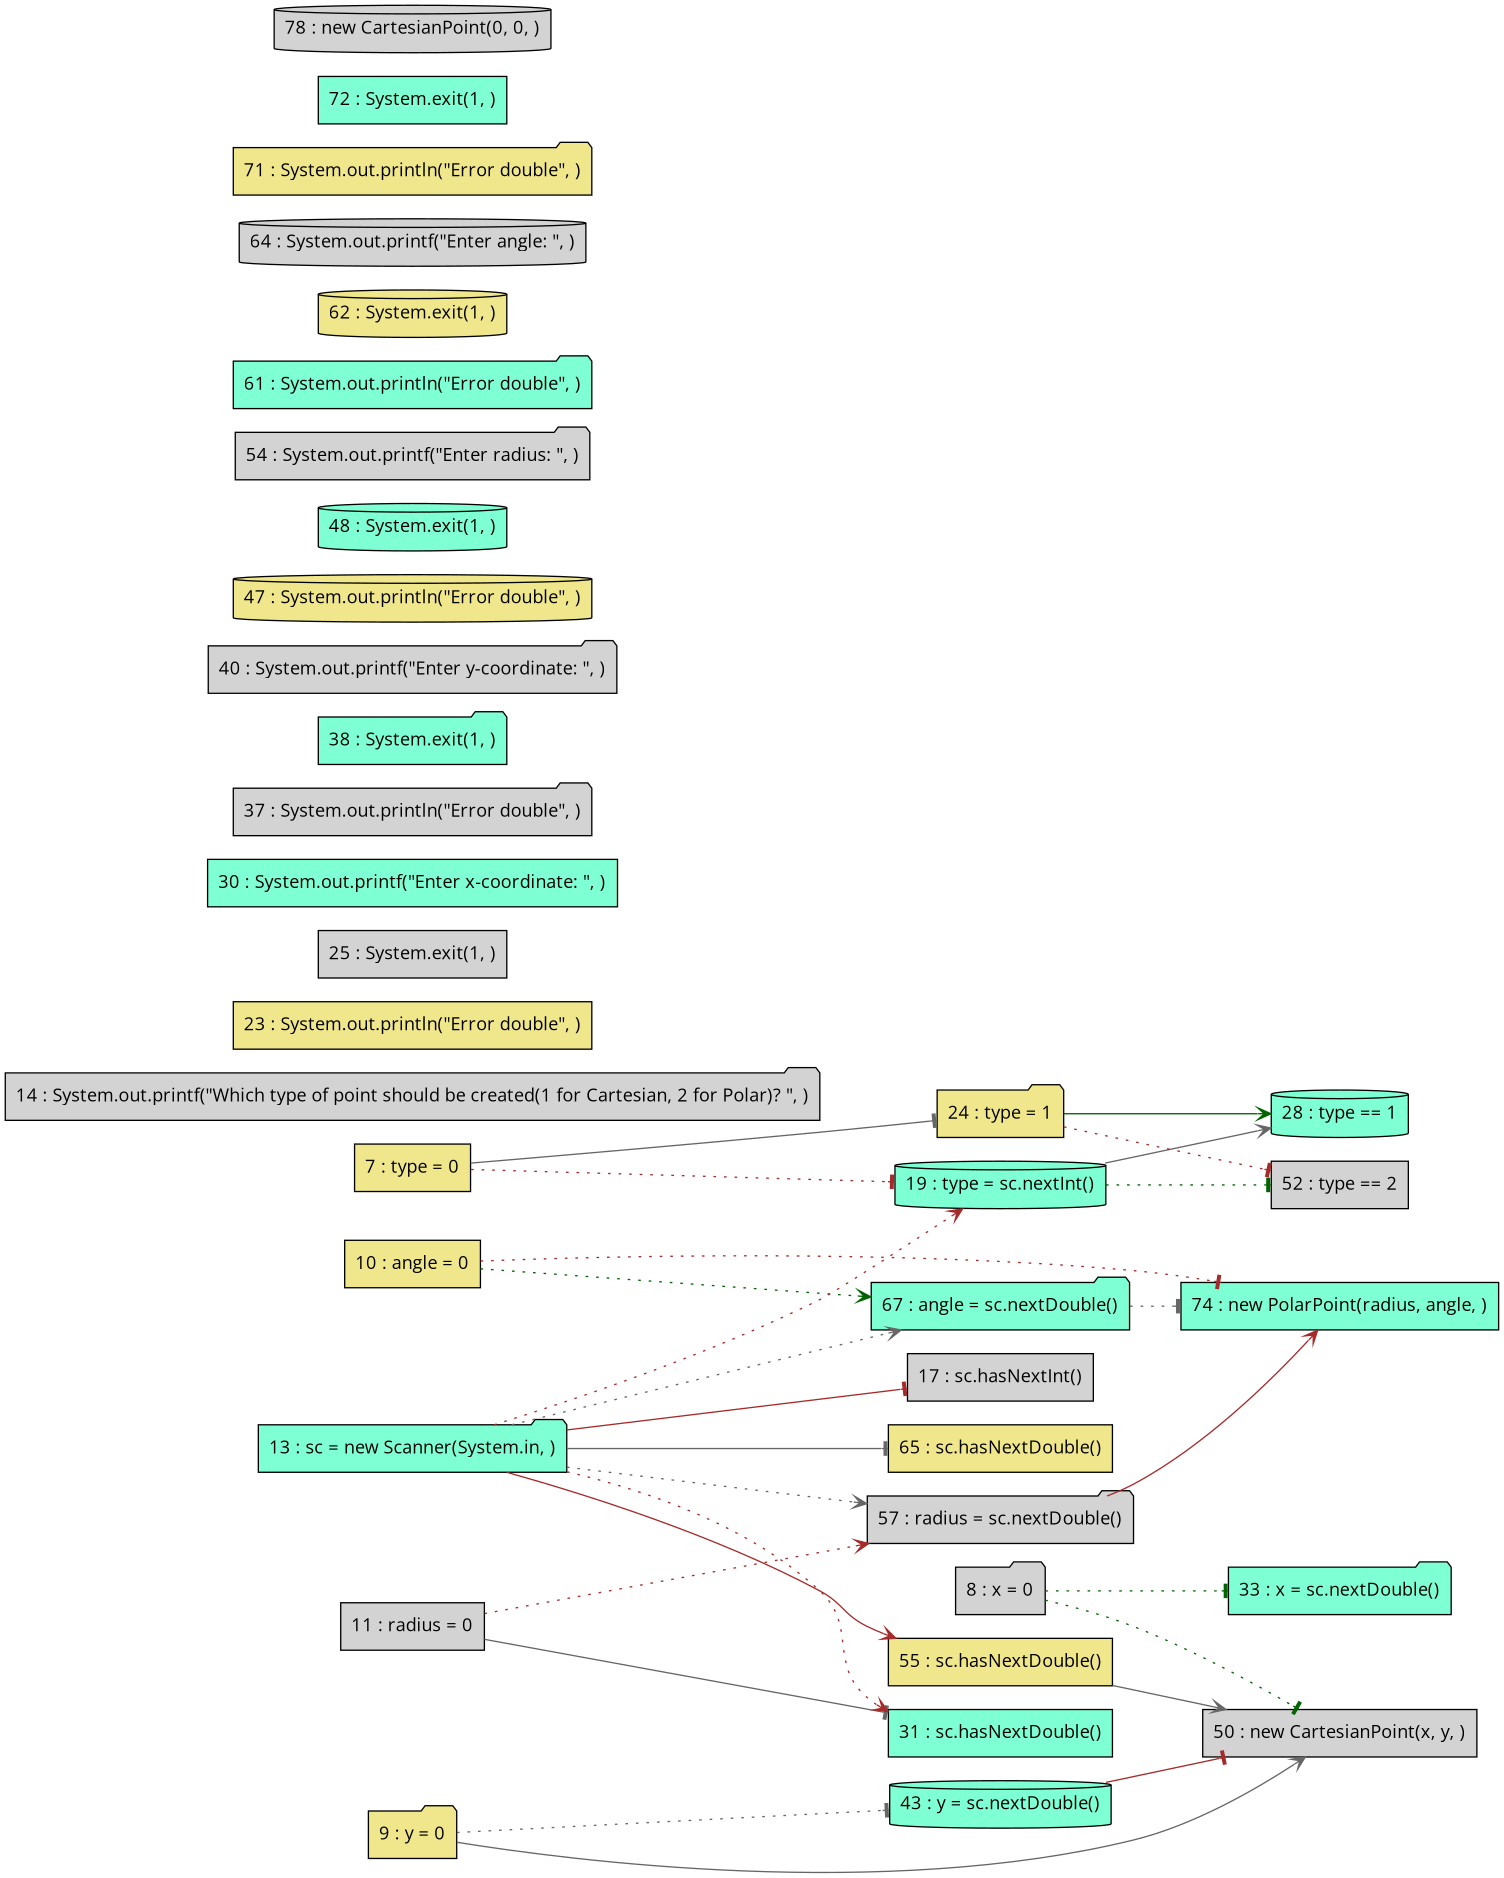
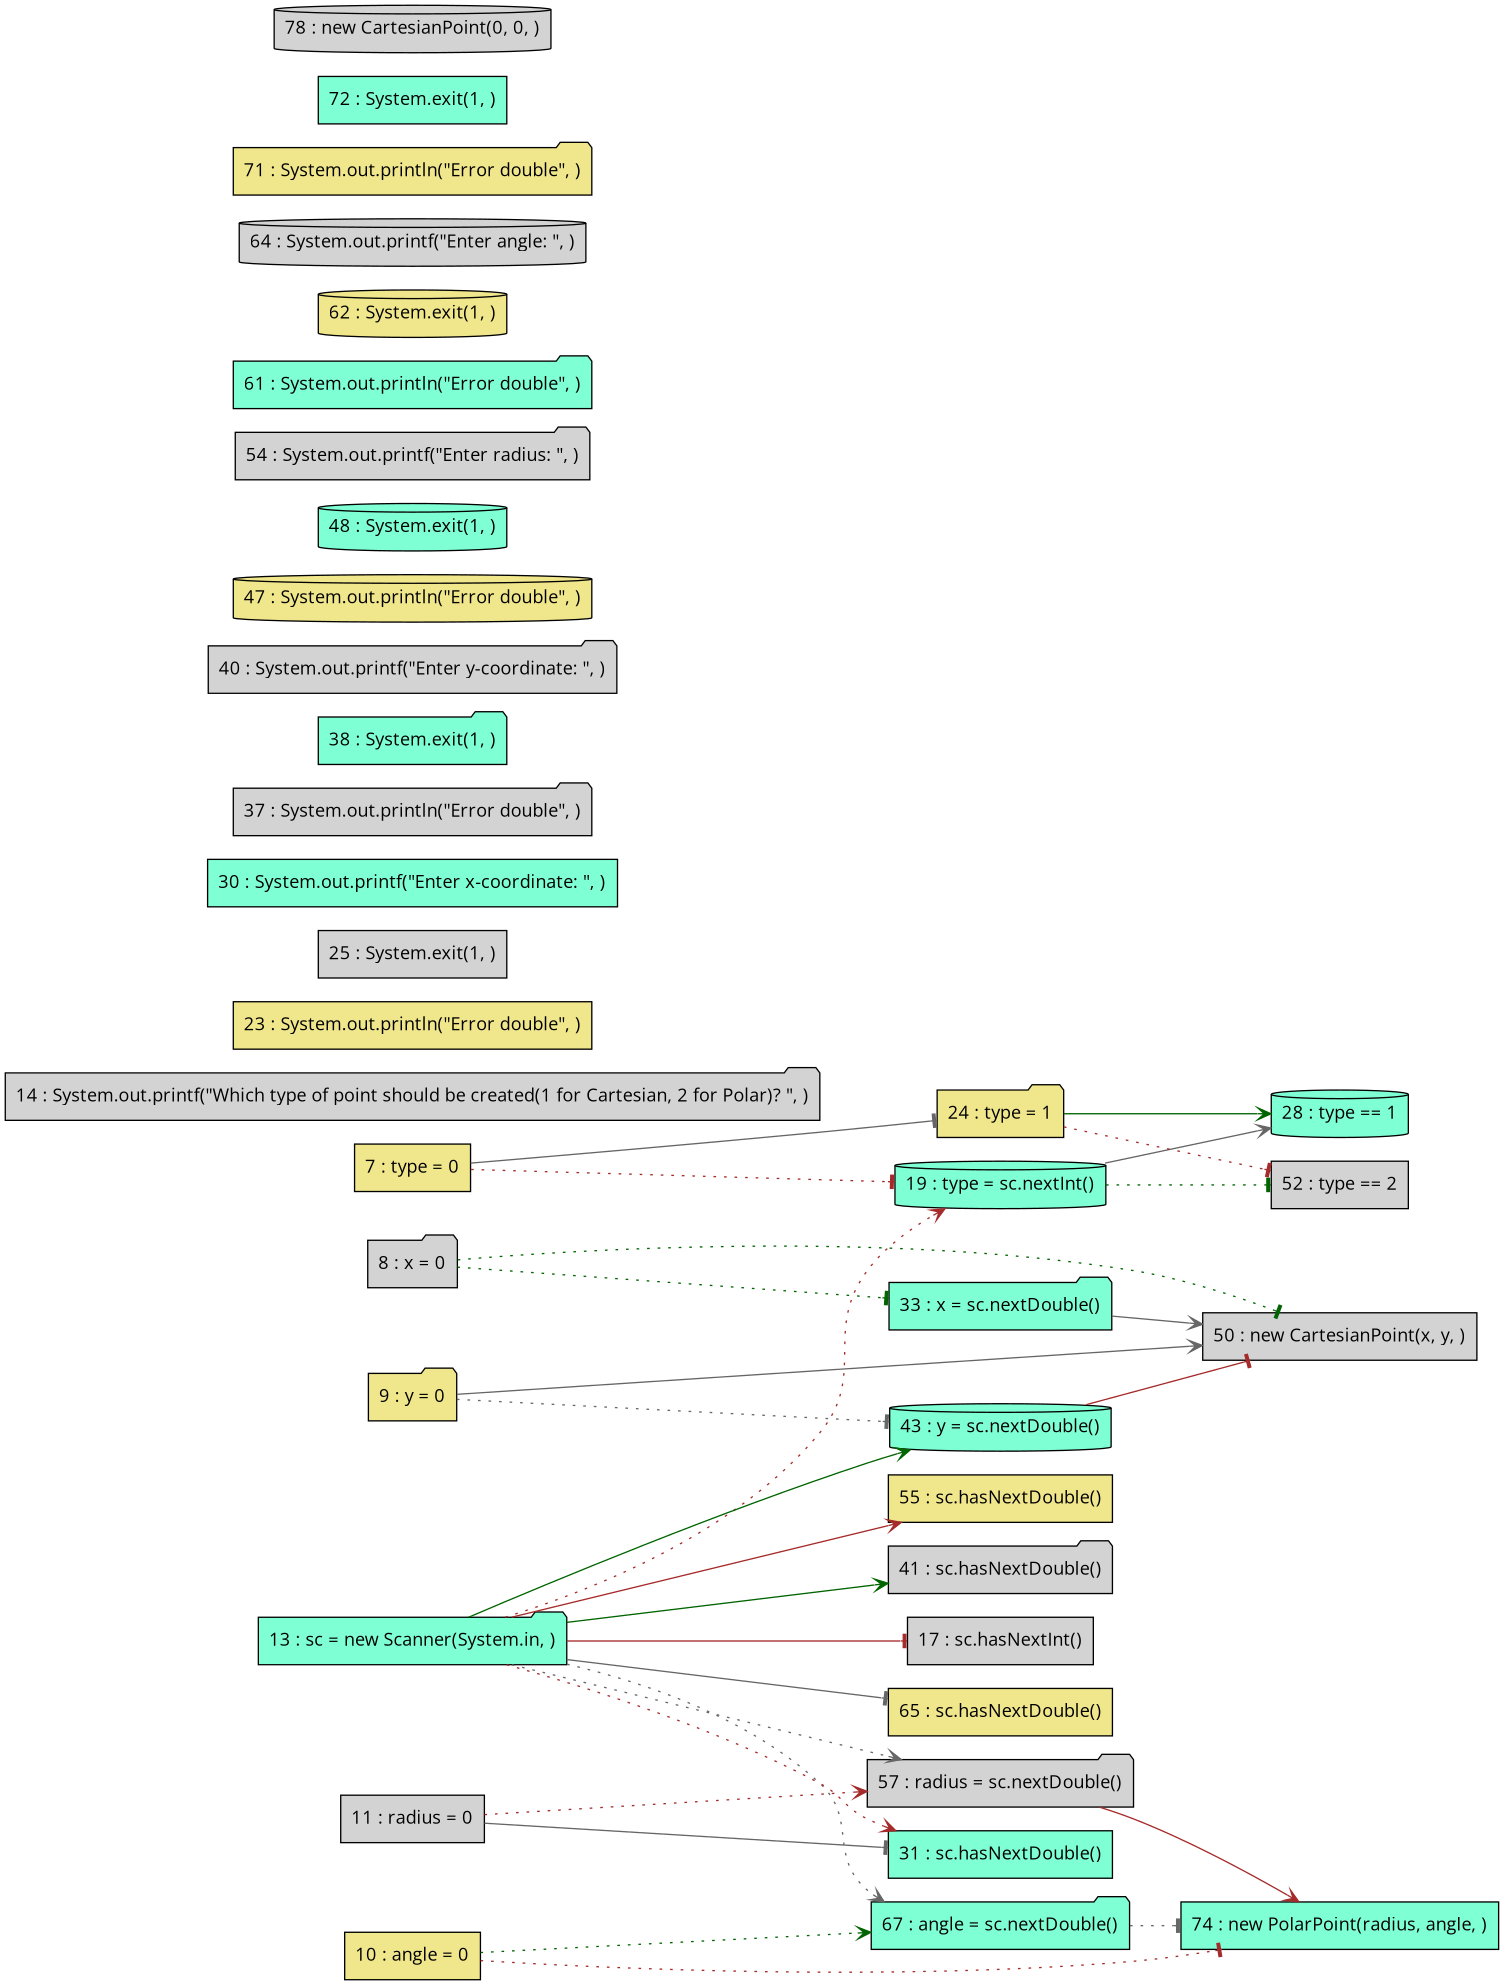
edge "13 : sc = new Scanner(System.in, )" -> "43 : y = sc.nextDouble()": added
node "41 : sc.hasNextDouble()": added
edge "55 : sc.hasNextDouble()" -> "50 : new CartesianPoint(x, y, )": now "33 : x = sc.nextDouble()" -> "50 : new CartesianPoint(x, y, )"
